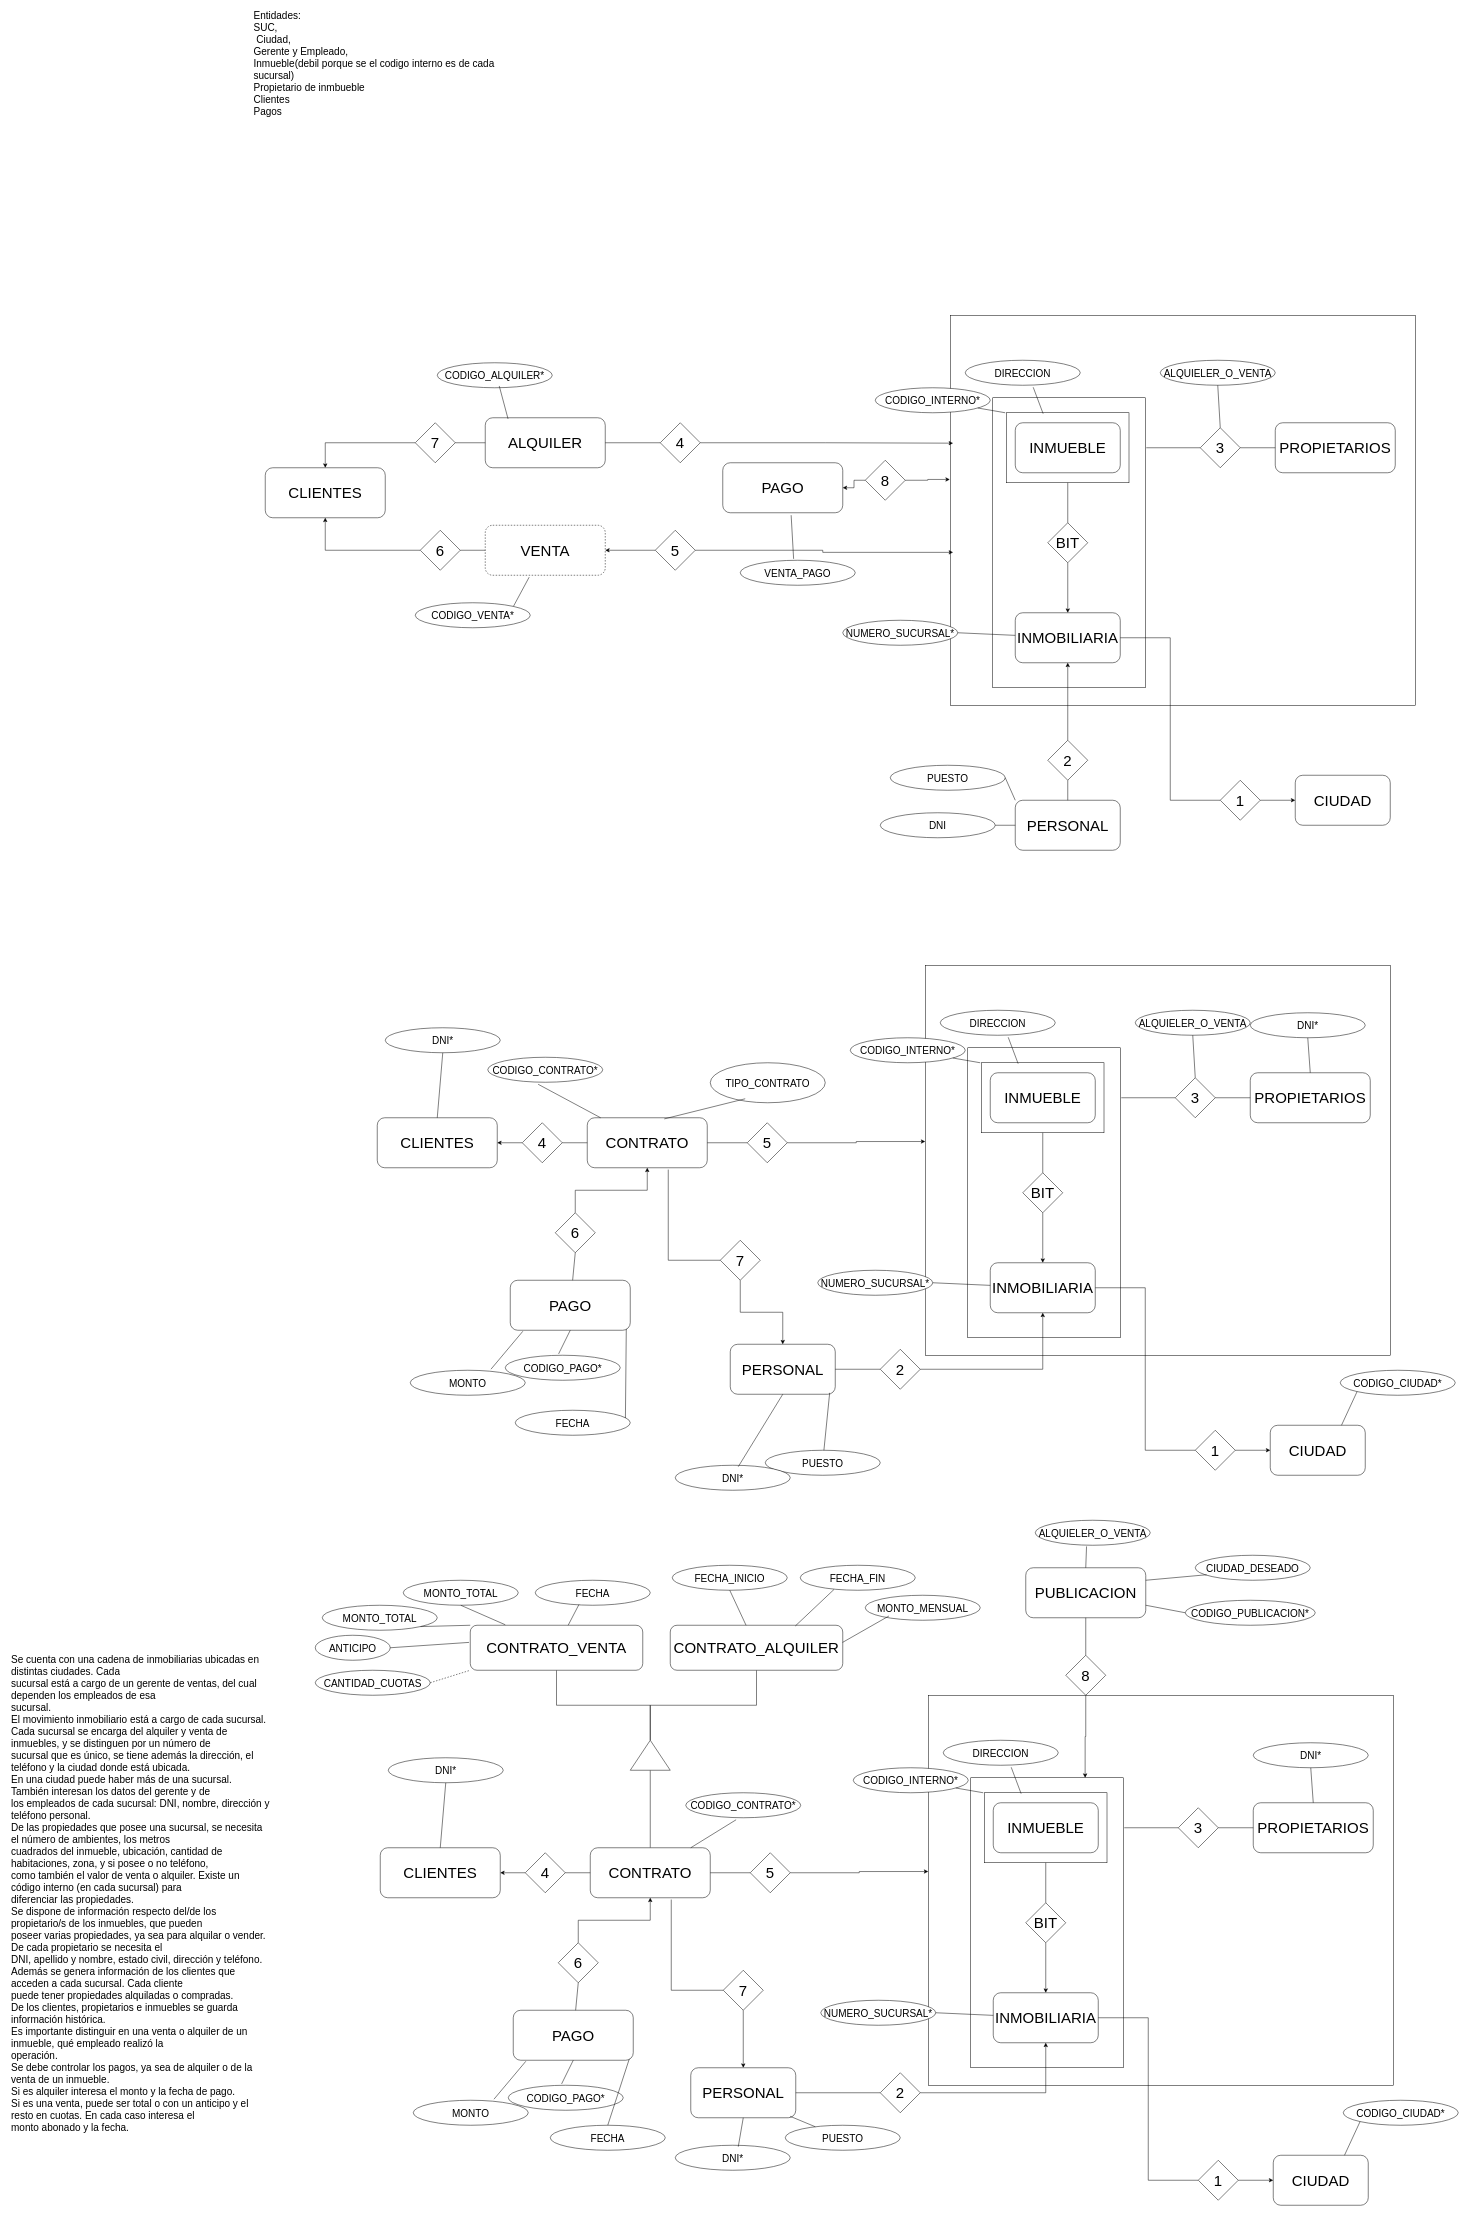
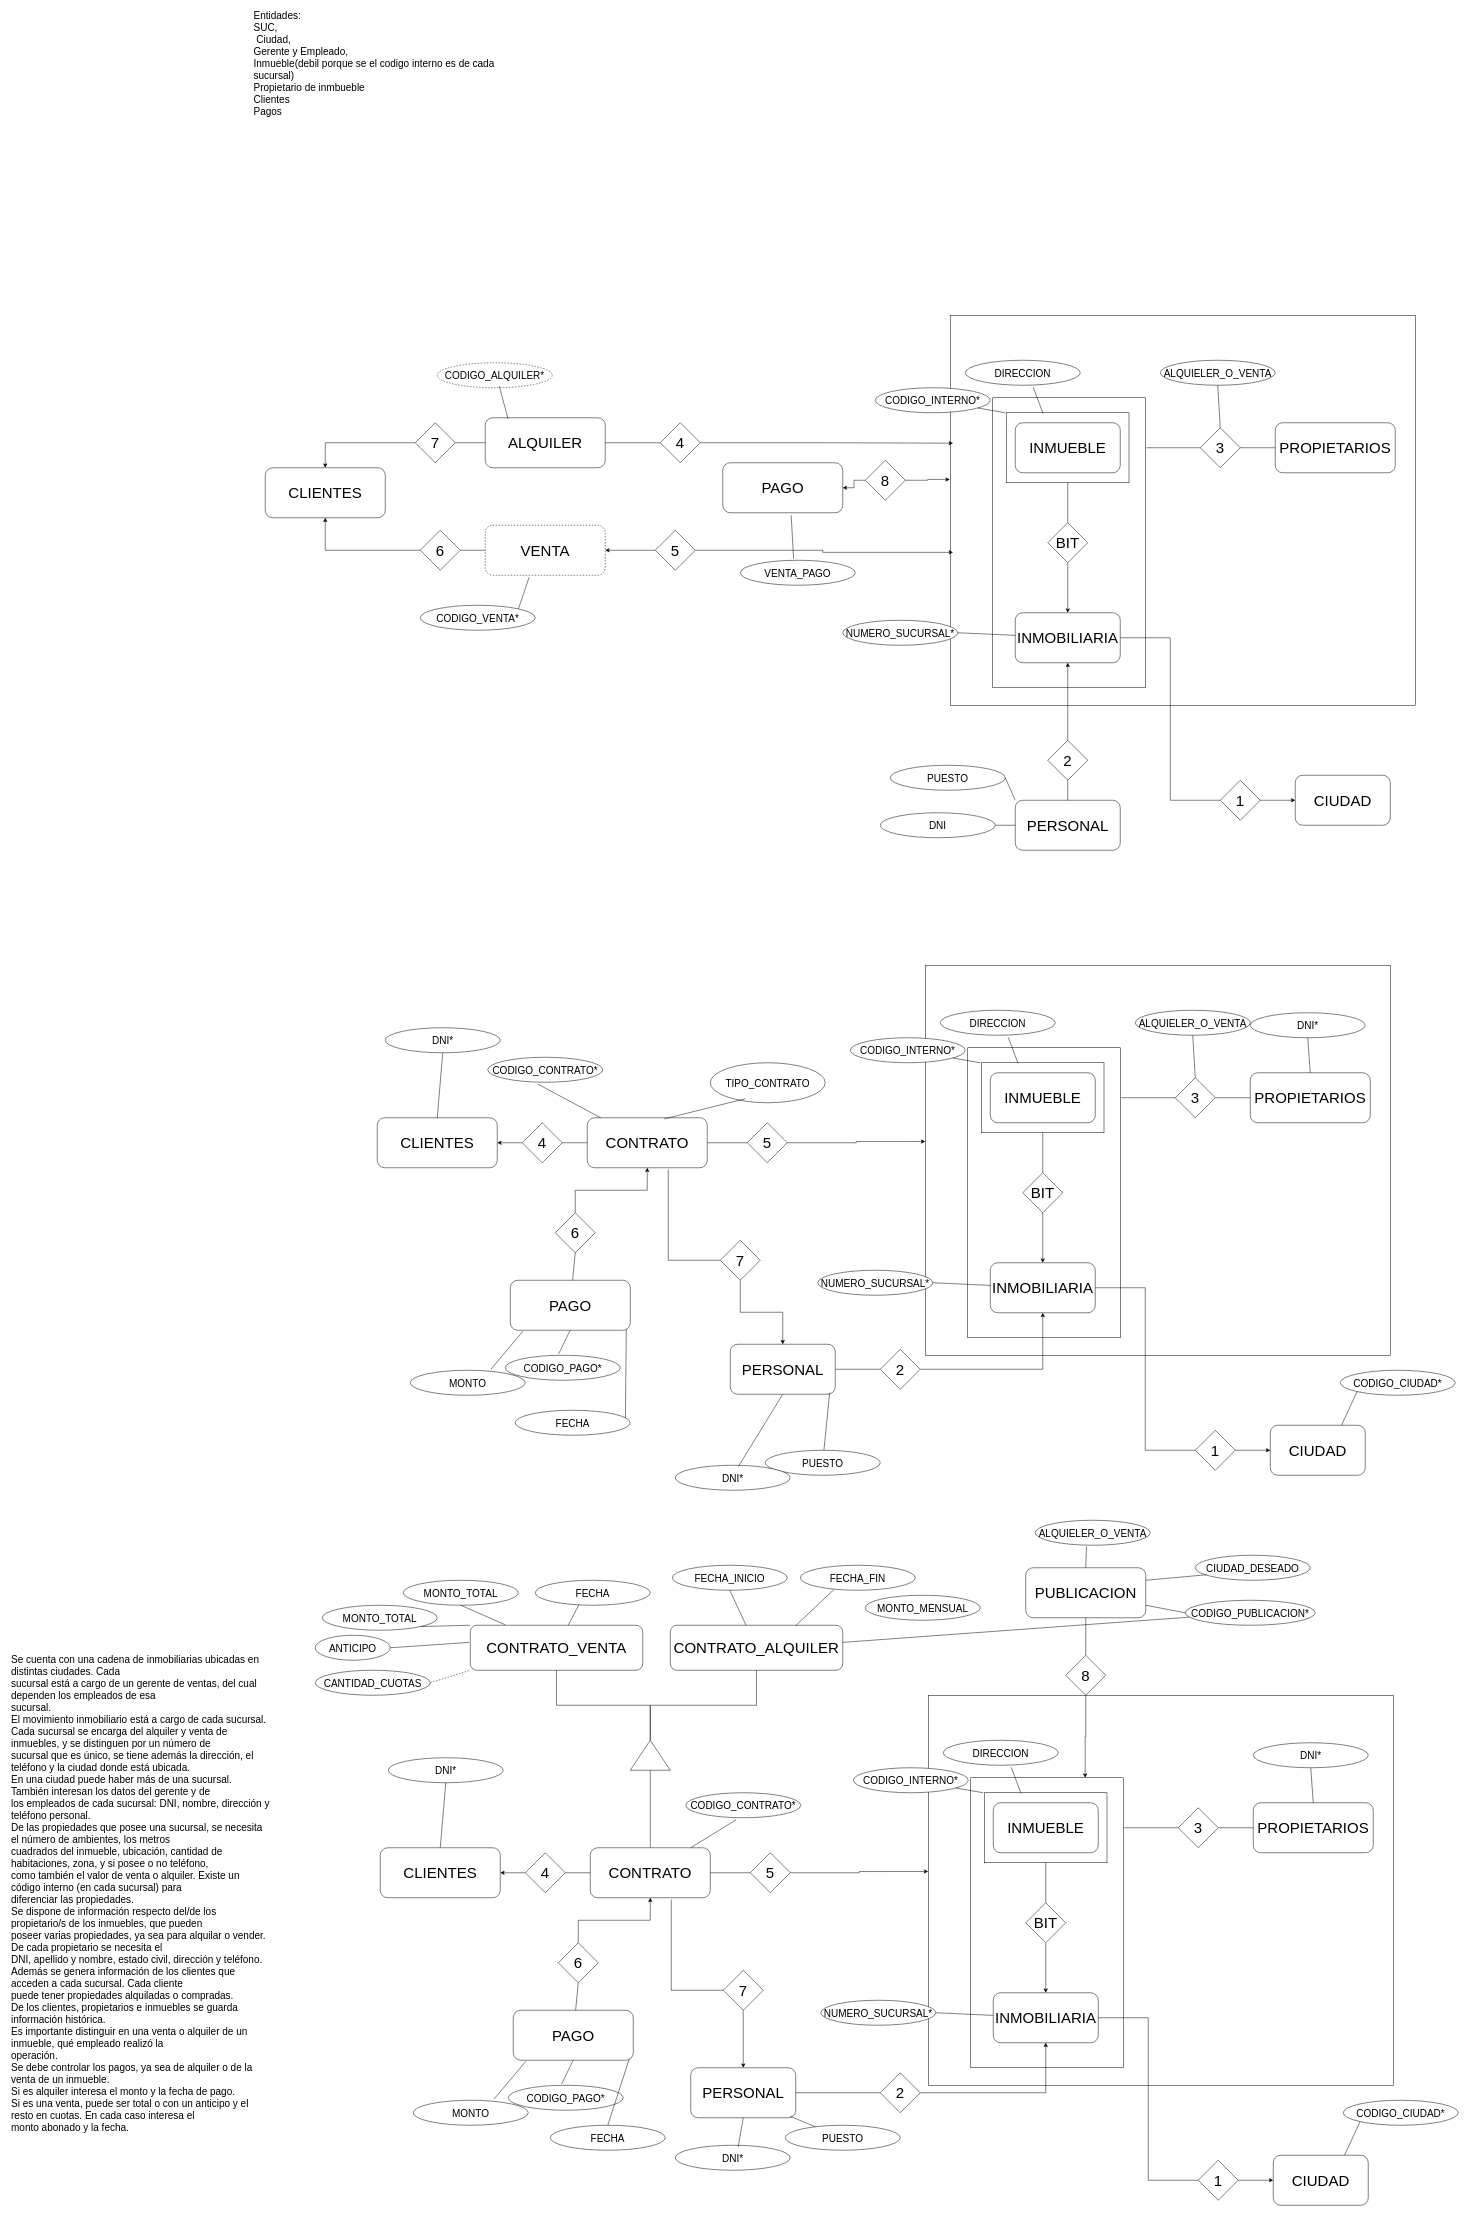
node "CODIGO_ALQUILER*": style solid -> dashed
node "CODIGO_VENTA*": moved (473, 615) -> (478, 618)
edge "MONTO_MENSUAL" -- "CONTRATO_ALQUILER": now "CODIGO_PUBLICACION*" -- "CONTRATO_ALQUILER"
